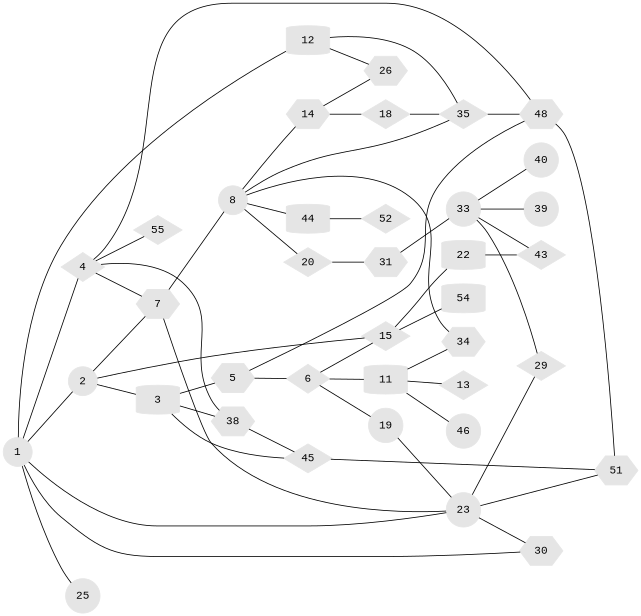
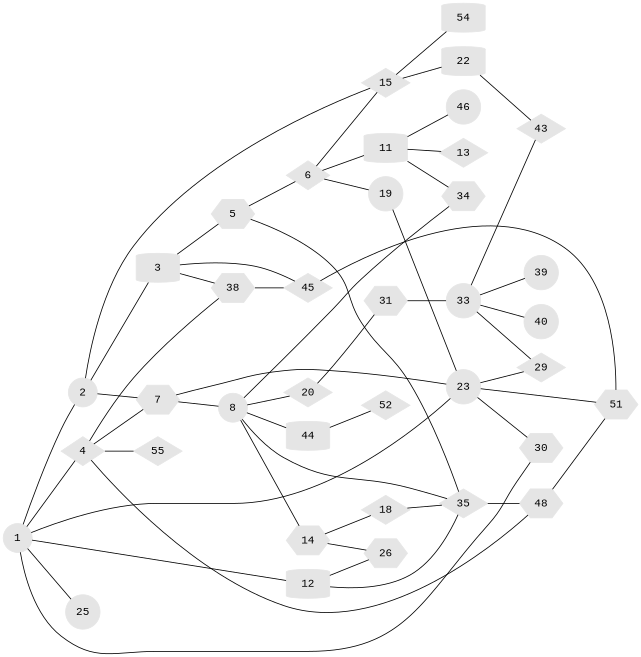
edge "48" -- "5": now "35" -- "5"
